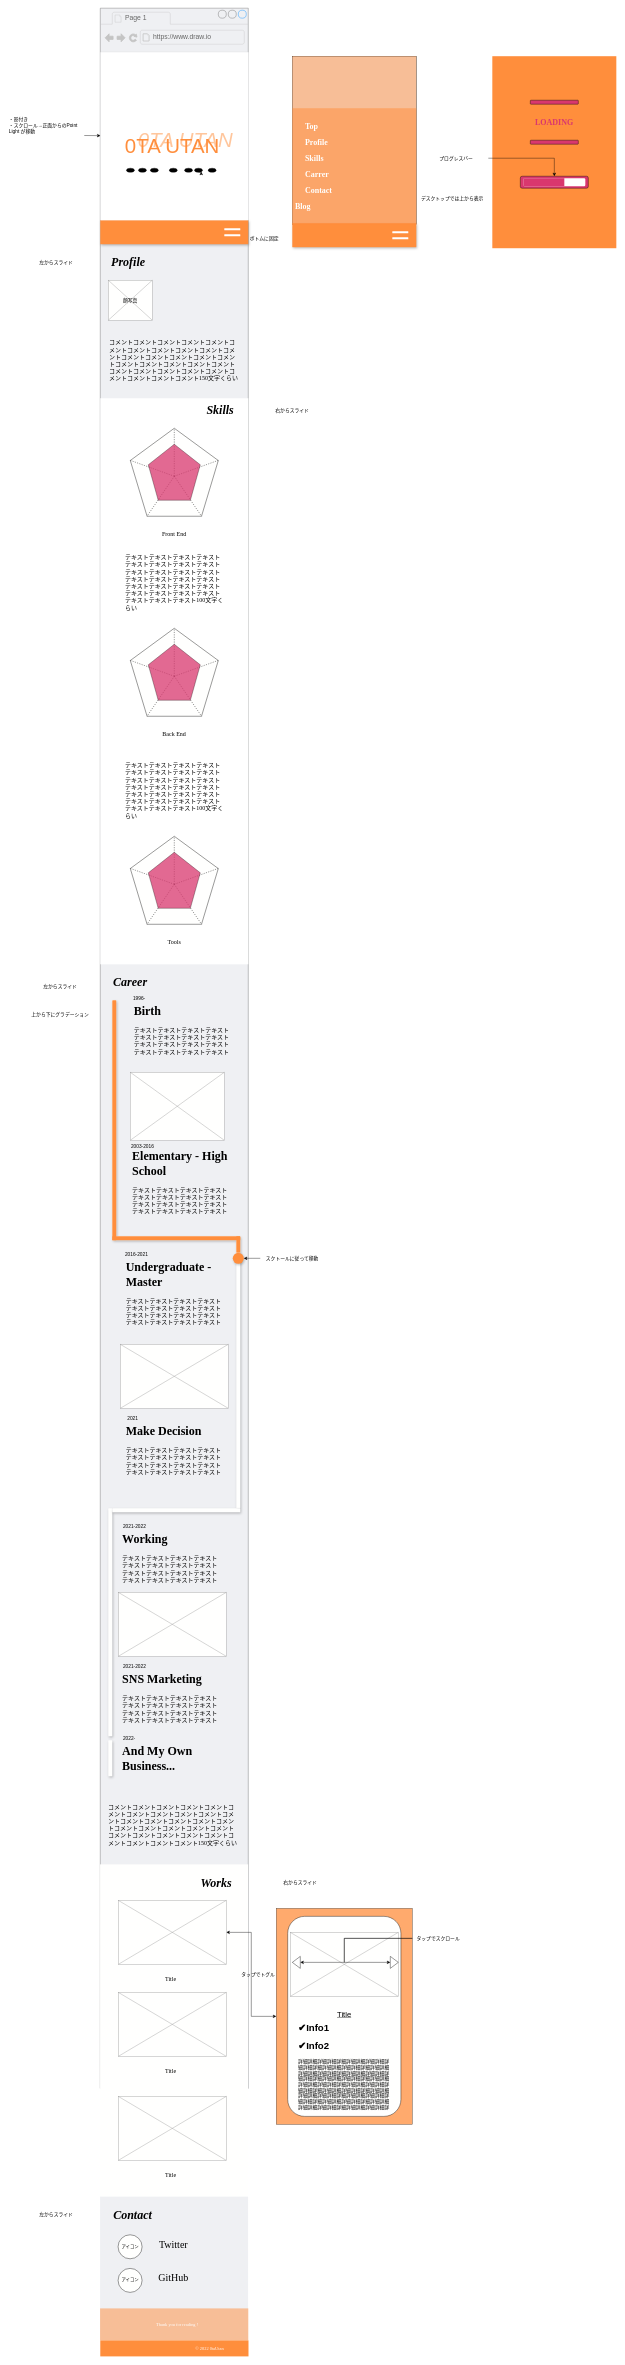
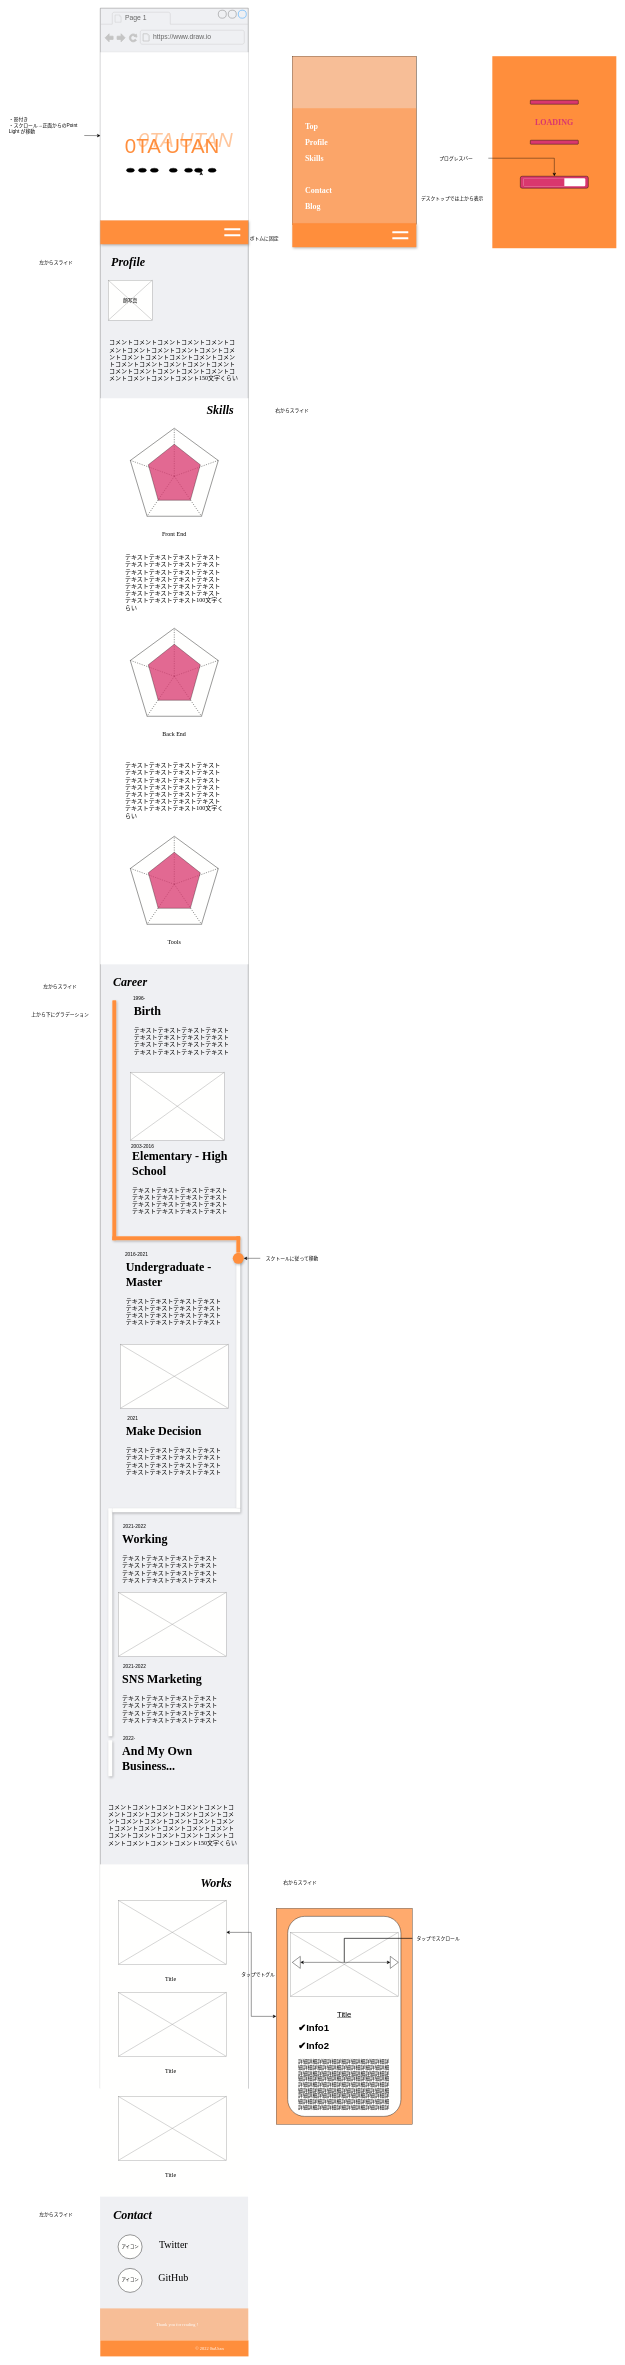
node "Carrer": removed
node "Blog": moved (344, 206) -> (354, 206)
